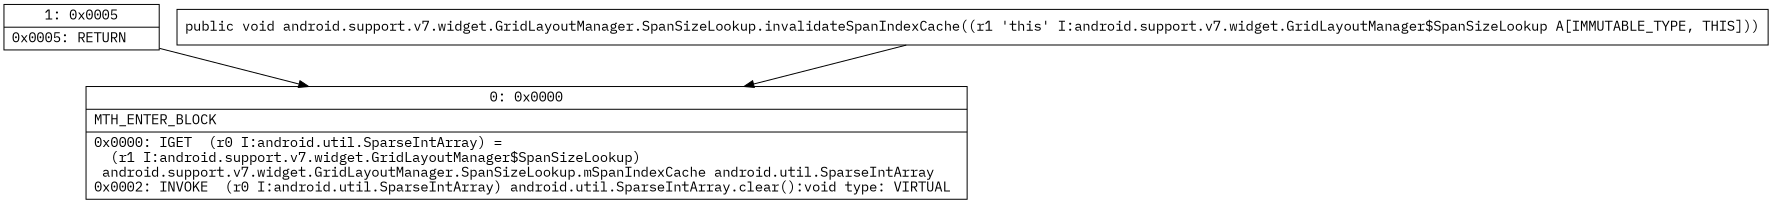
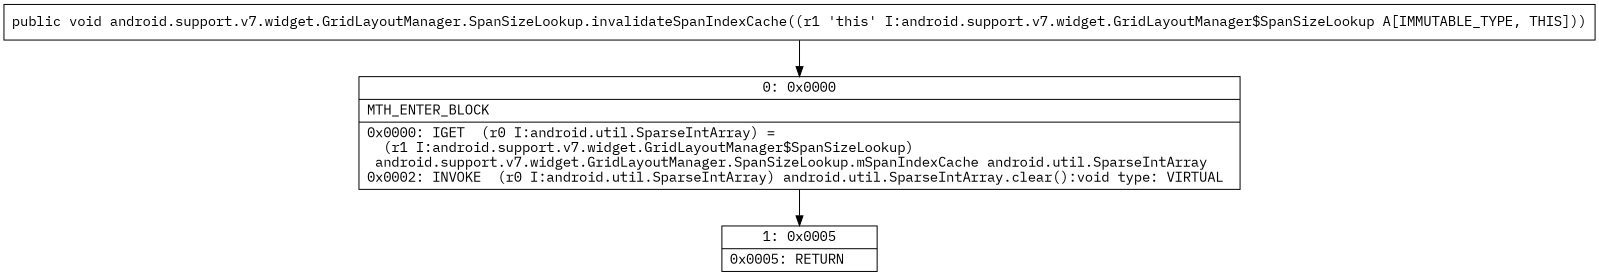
edge "1: 0x0005" -> "0: 0x0000": reversed
